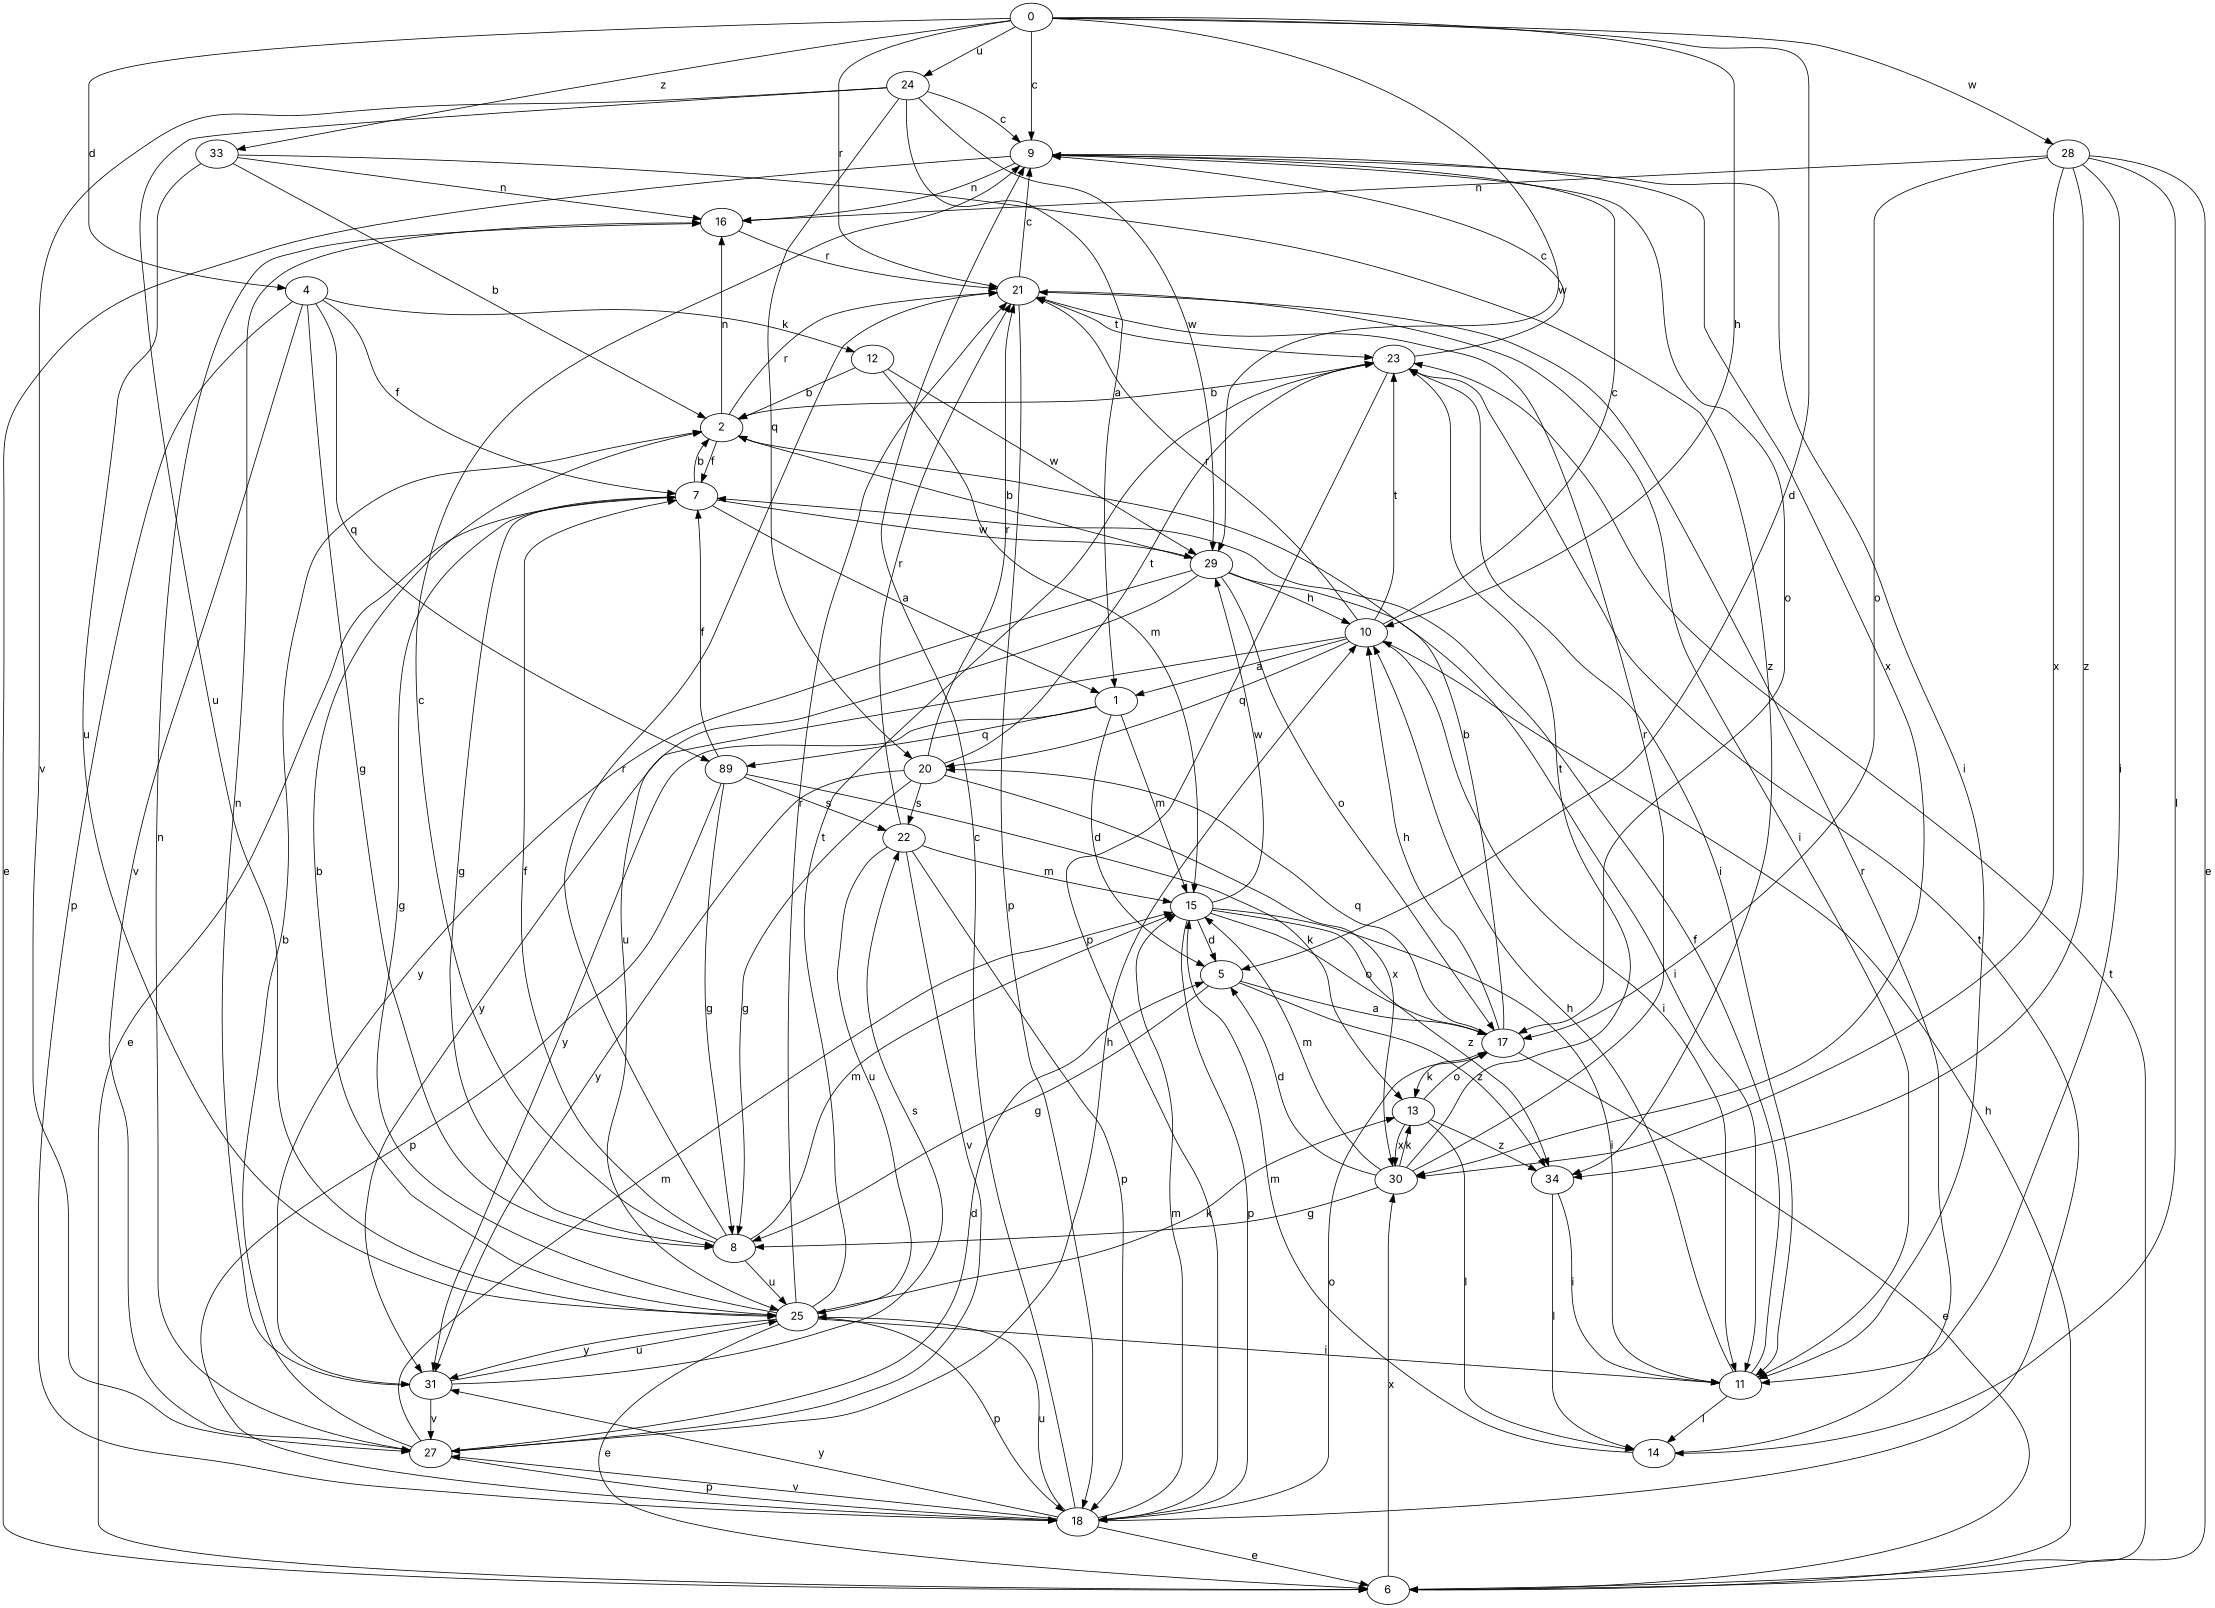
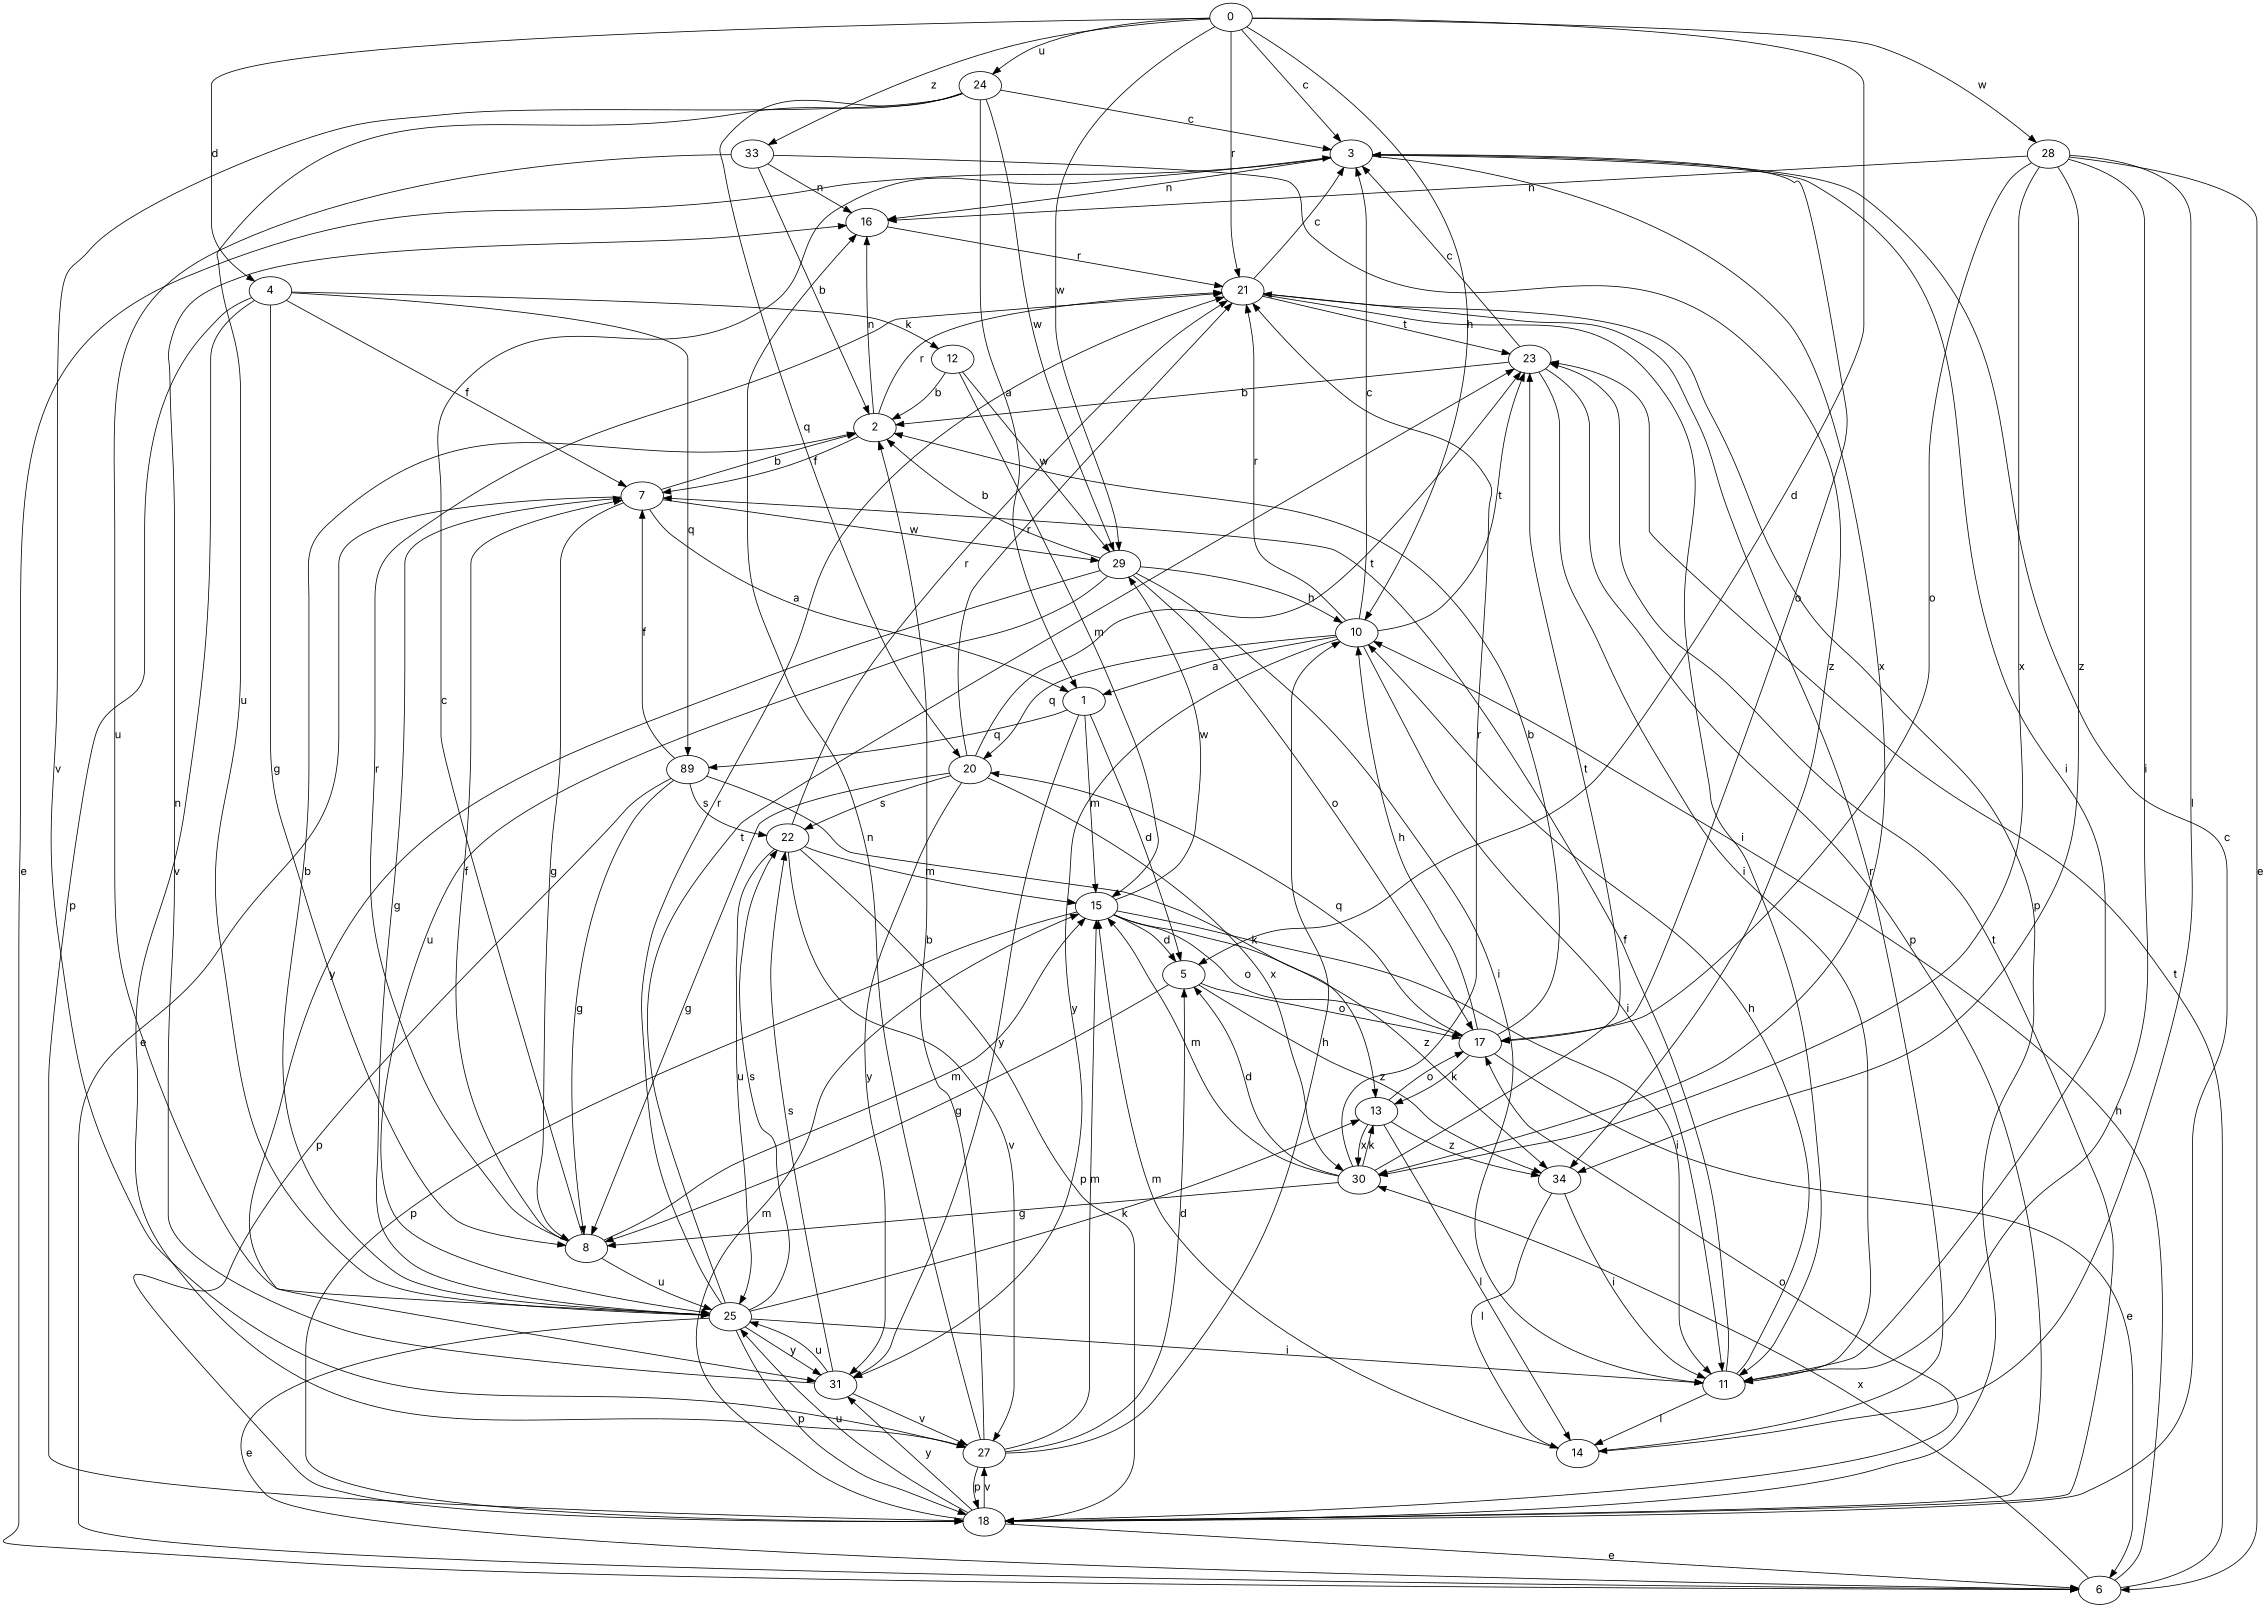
node "9": label "9" -> "3"
edge "5" -> "17": label "a" -> "o"
edge "25" -> "22": added, label "s"
